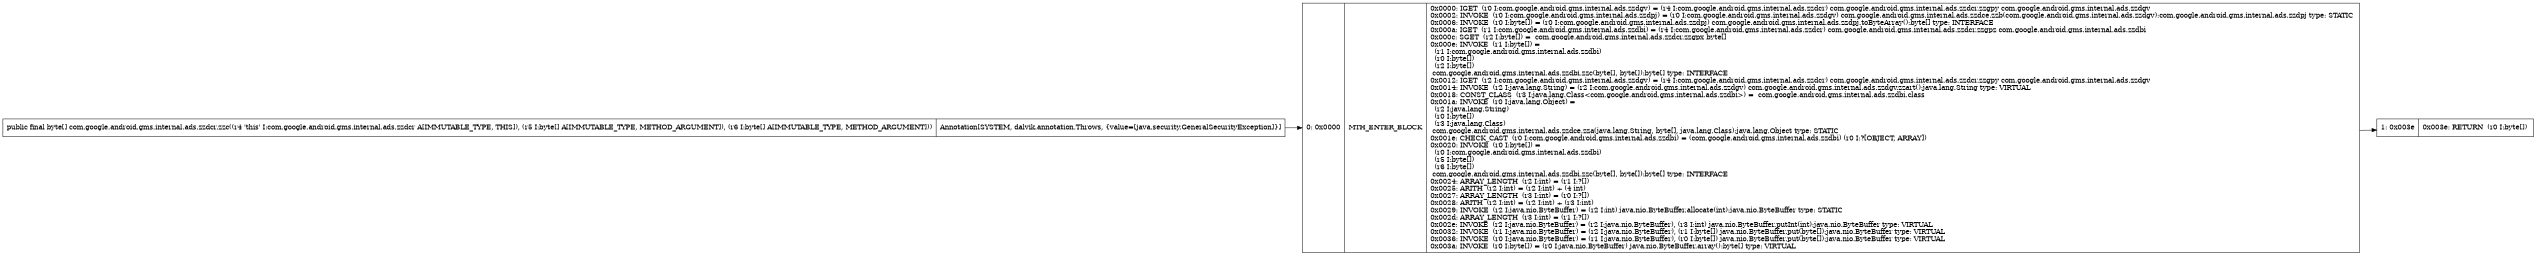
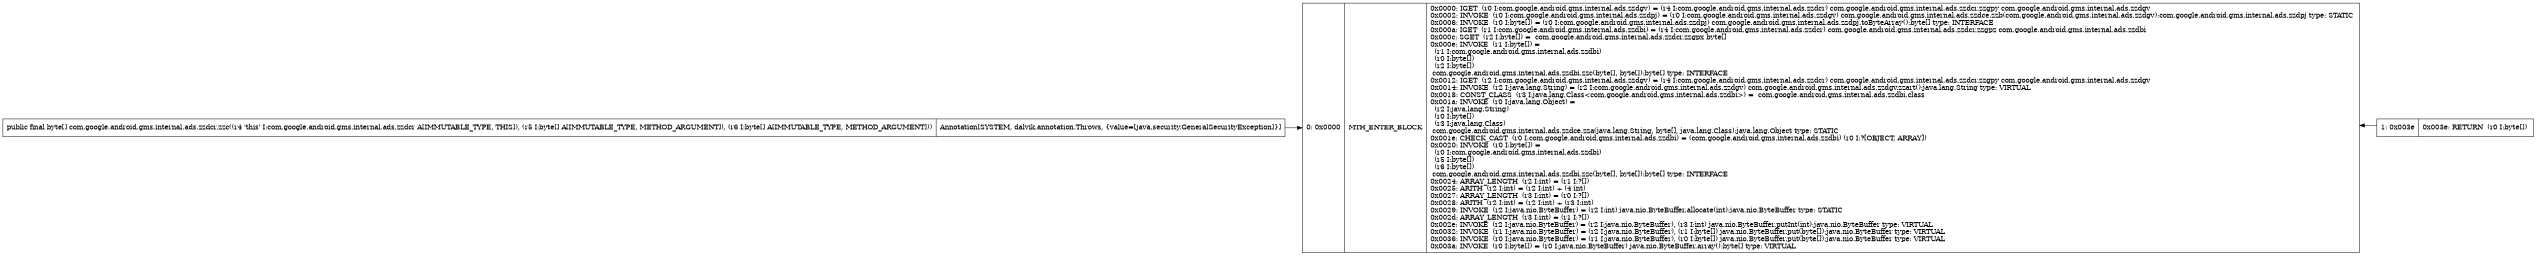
edge "0: 0x0000" -> "1: 0x003e": reversed
